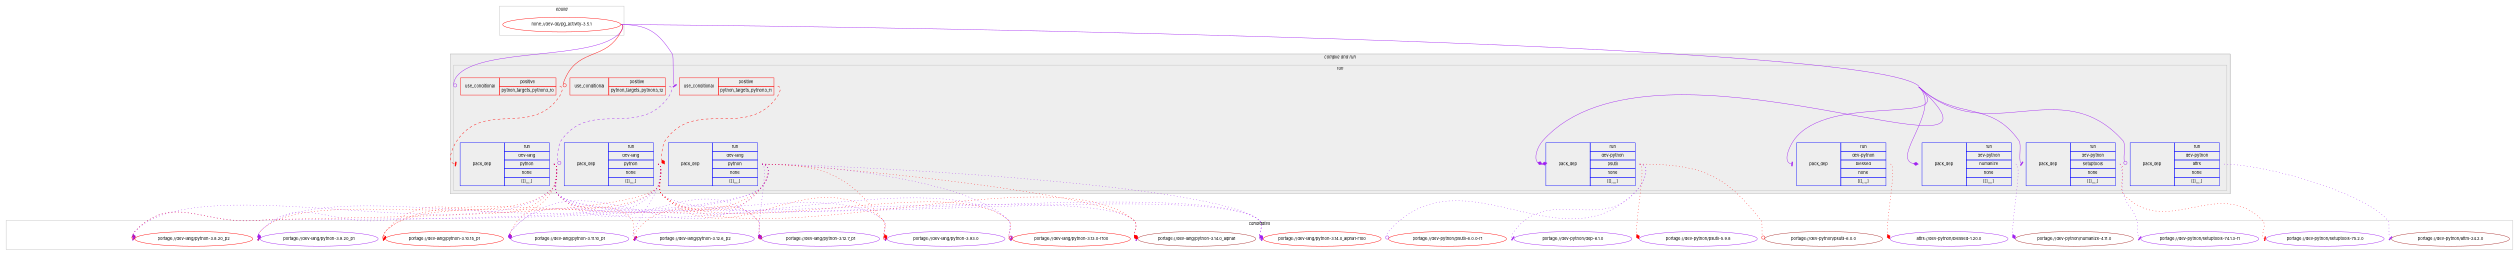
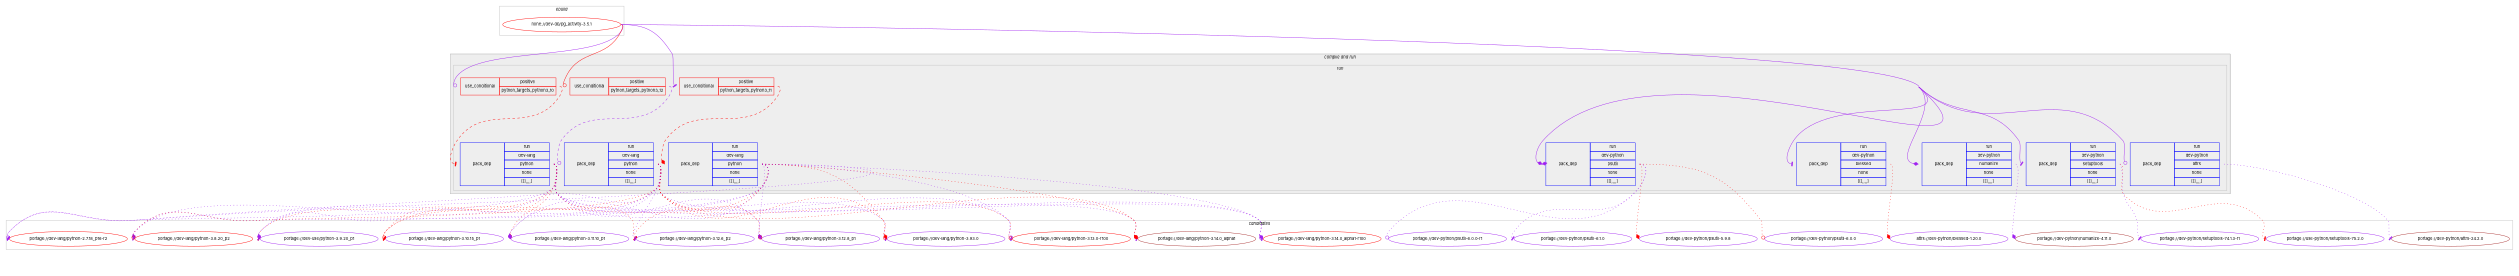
node "portage://dev-lang/python-2.7.18_p16-r2": added
node "portage://dev-lang/python-3.9.20_p1": label "portage://dev-lang/python-3.9.20_p1" -> "portage://dev-use/python-3.9.20_p1"
node "portage://dev-lang/python-3.10.15_p1": color red -> purple
node "portage://dev-lang/python-3.12.7_p1": label "portage://dev-lang/python-3.12.7_p1" -> "portage://dev-lang/python-3.12.8_p1"
node "portage://dev-python/psutil-6.0.0-r1": color red -> purple
node "portage://dev-python/dep-6.1.0": label "portage://dev-python/dep-6.1.0" -> "portage://dev-python/psutil-6.1.0"
node "portage://dev-python/psutil-6.0.0": color brown -> purple
node "portage://dev-python/setuptools-75.2.0": label "portage://dev-python/setuptools-75.2.0" -> "portage://use-python/setuptools-75.2.0"
